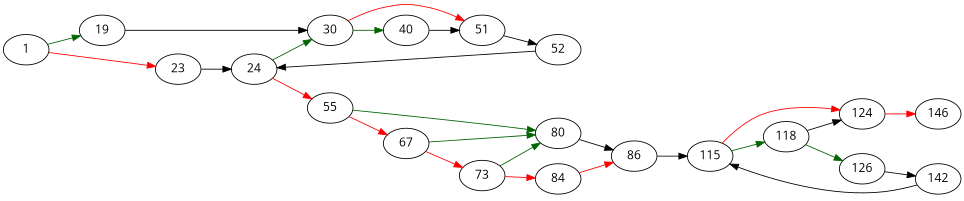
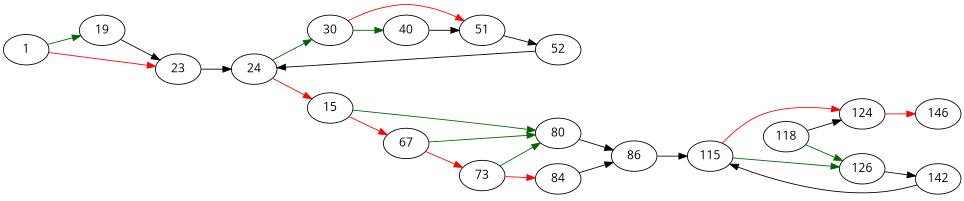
edge "19" -> "30": now "19" -> "23"
node "55": label "55" -> "15"
edge "115" -> "118": now "115" -> "126"
edge "84" -> "86": color red -> black
